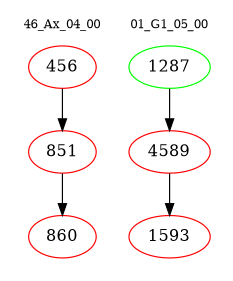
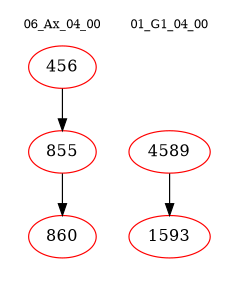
cluster "46_Ax_04_00": label "46_Ax_04_00" -> "06_Ax_04_00"
cluster "01_G1_05_00": label "01_G1_05_00" -> "01_G1_04_00"
node "1287": removed
node "851": label "851" -> "855"
